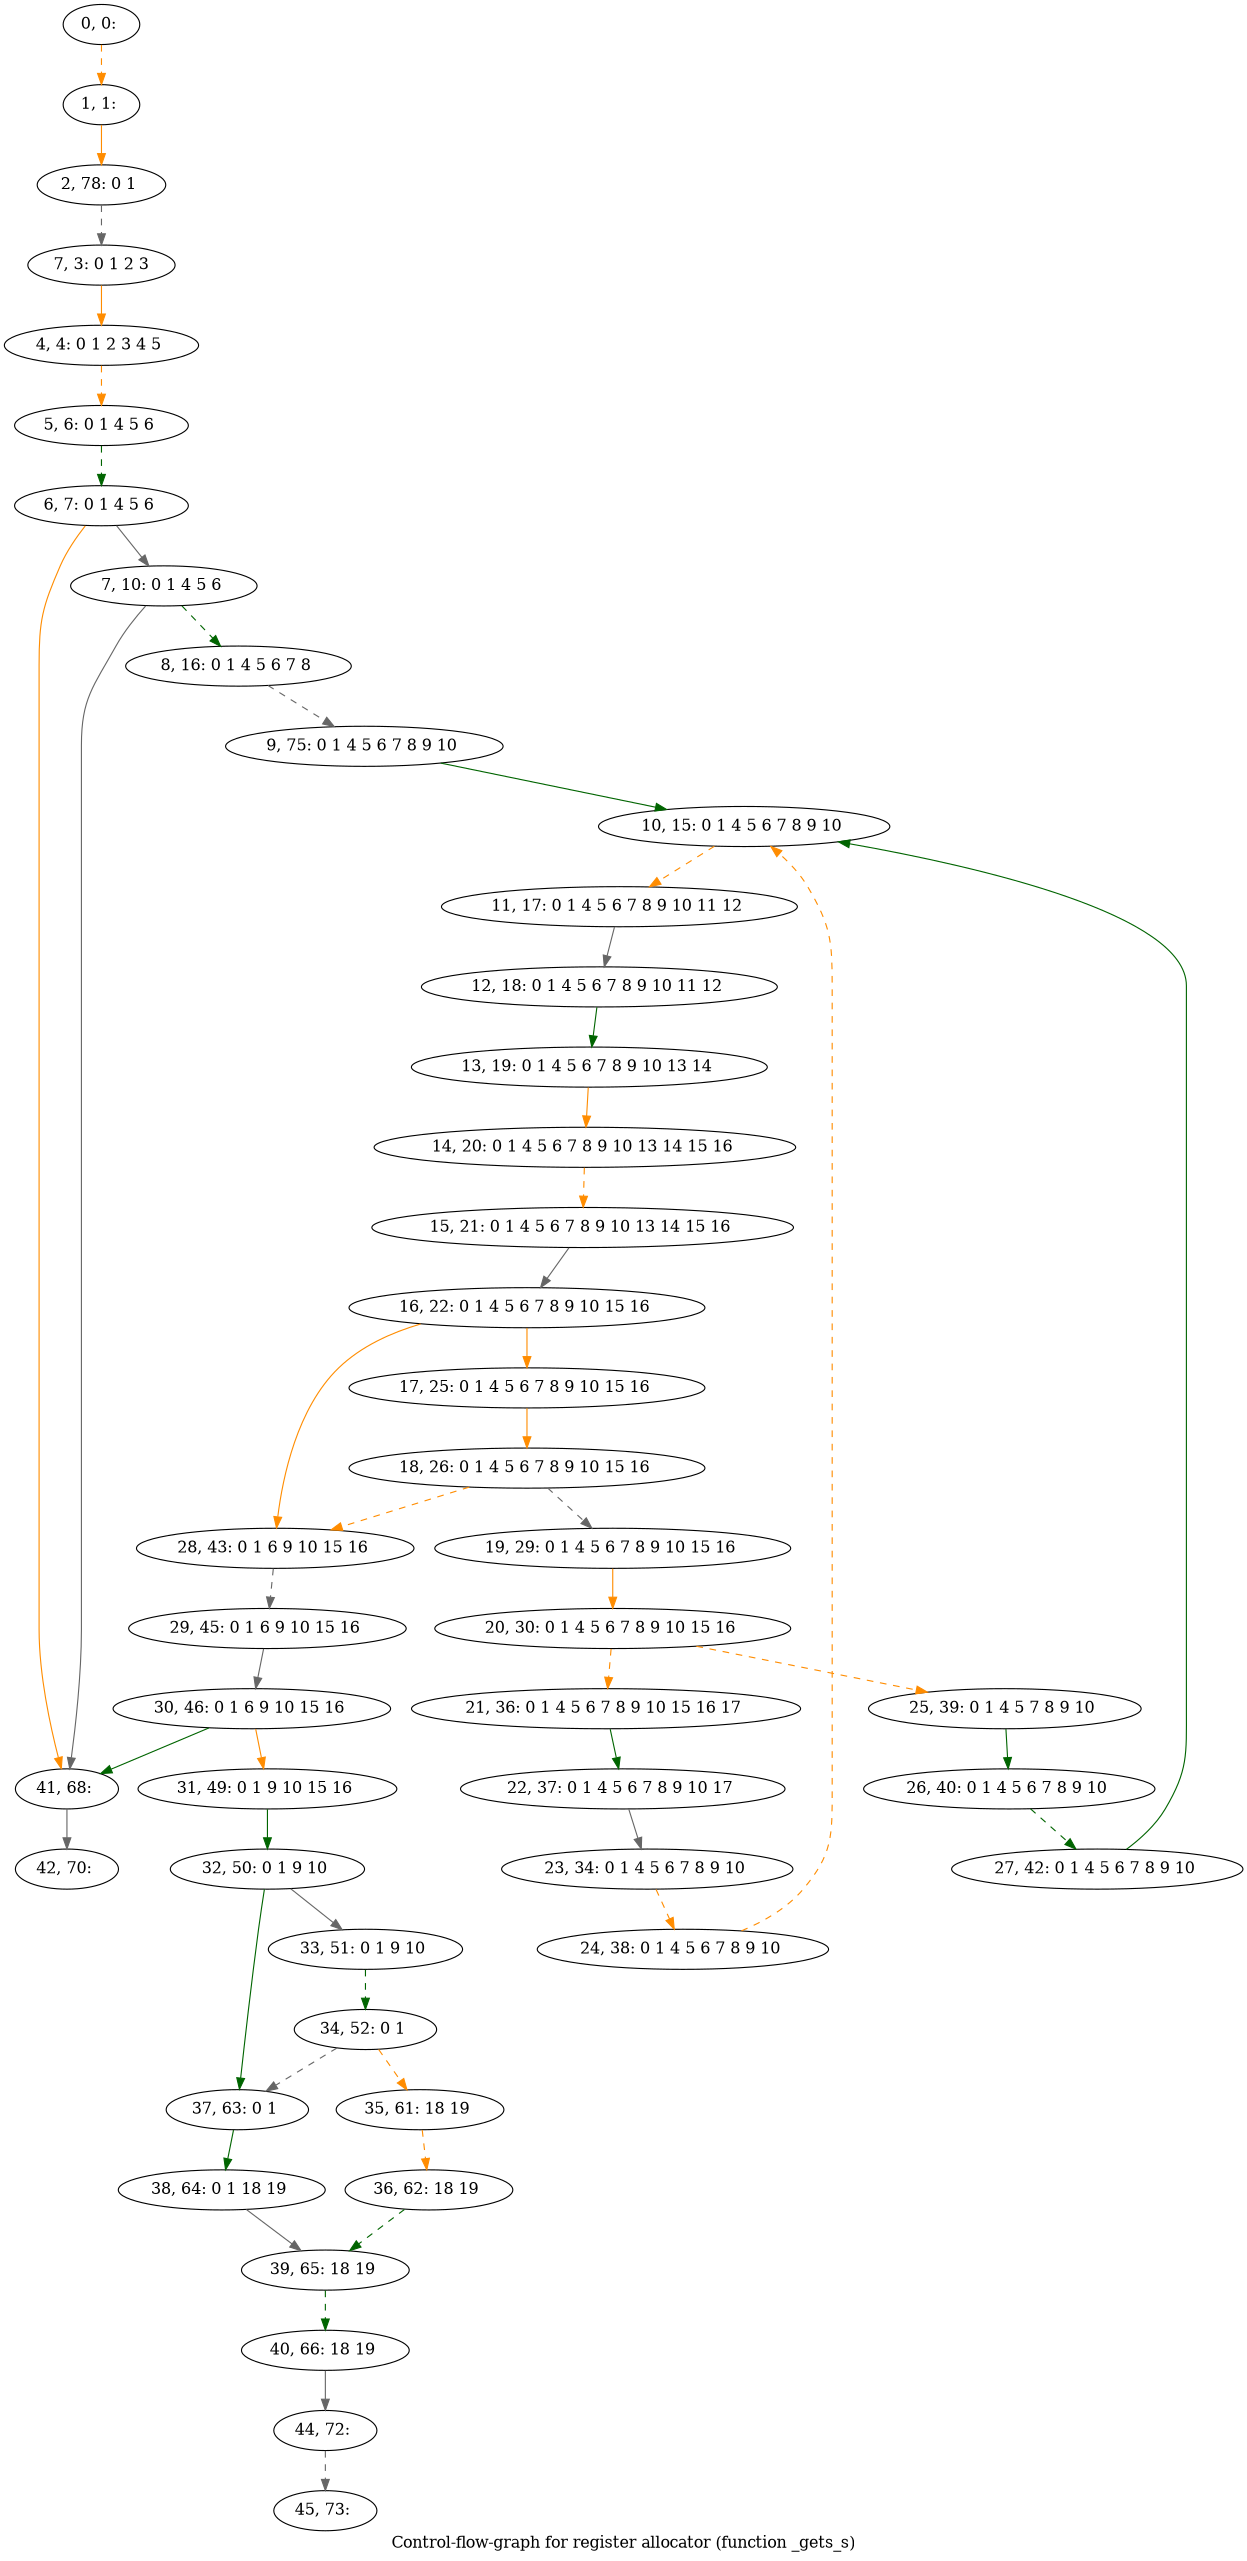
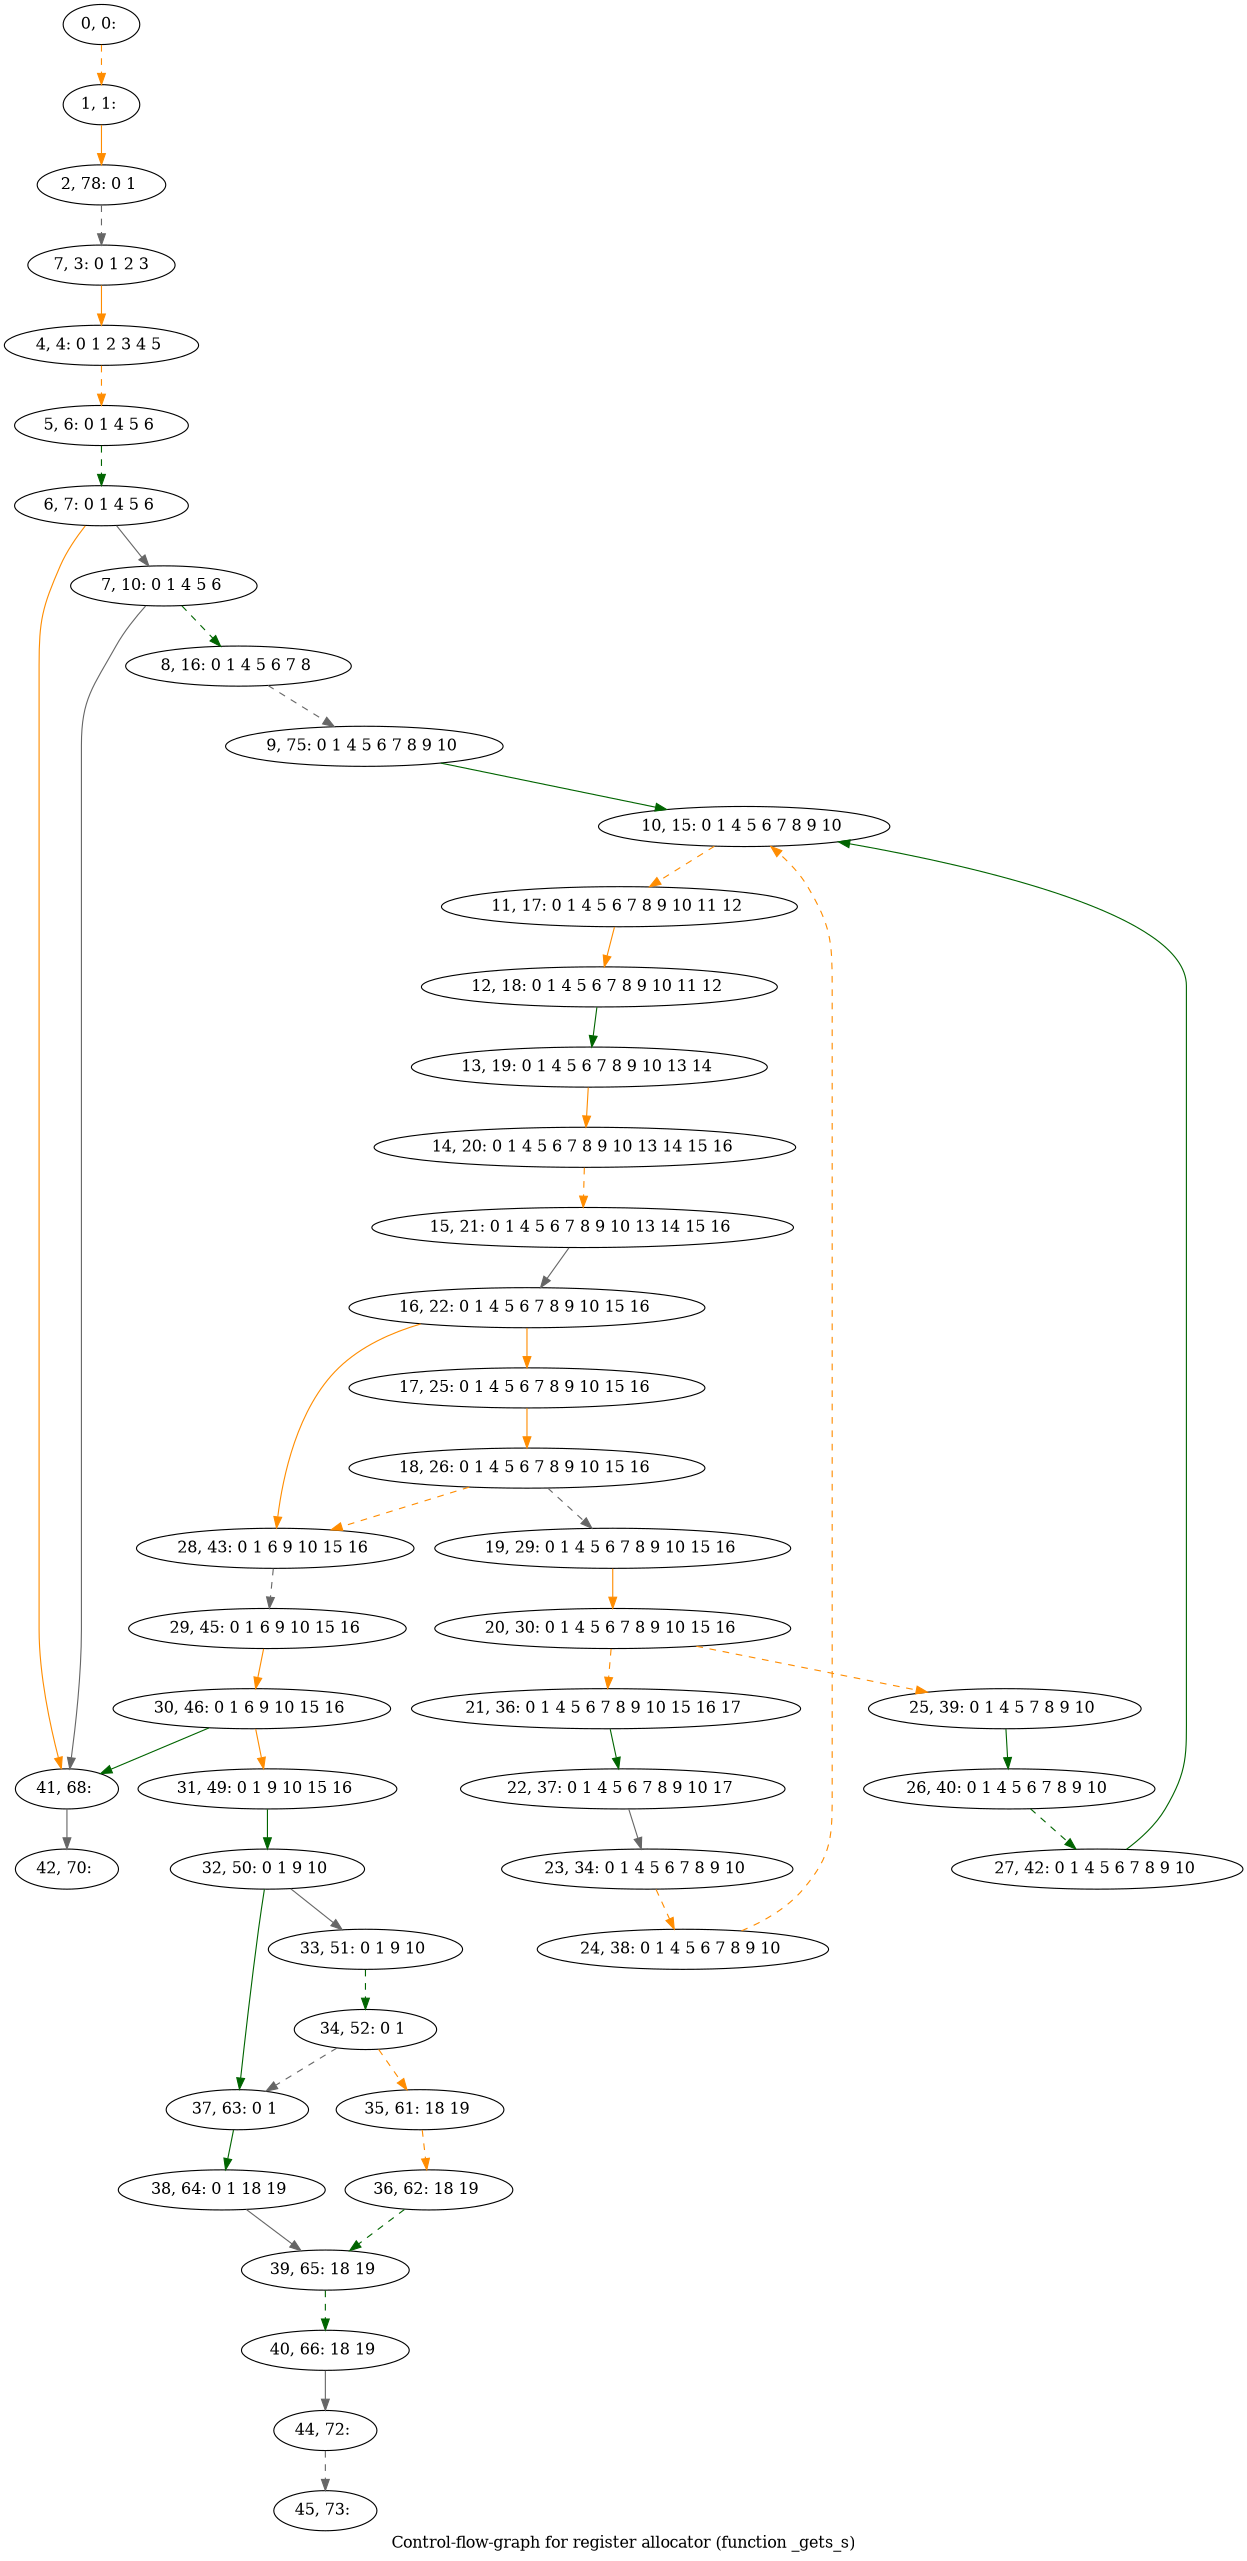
edge "11, 17: 0 1 4 5 6 7 8 9 10 11 12" -> "12, 18: 0 1 4 5 6 7 8 9 10 11 12": color gray40 -> darkorange
edge "29, 45: 0 1 6 9 10 15 16" -> "30, 46: 0 1 6 9 10 15 16": color gray40 -> darkorange
